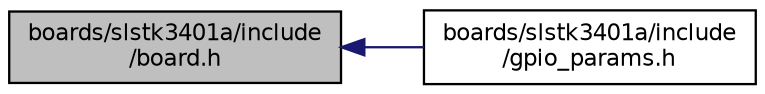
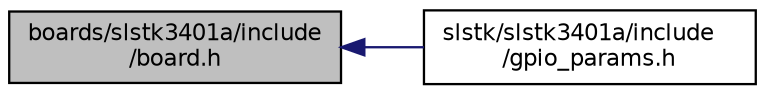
node "boards/slstk3401a/include /gpio_params.h": label "boards/slstk3401a/include /gpio_params.h" -> "slstk/slstk3401a/include /gpio_params.h"
